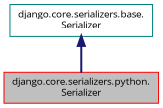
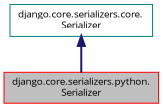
node "django.core.serializers.base. Serializer": label "django.core.serializers.base. Serializer" -> "django.core.serializers.core. Serializer"
